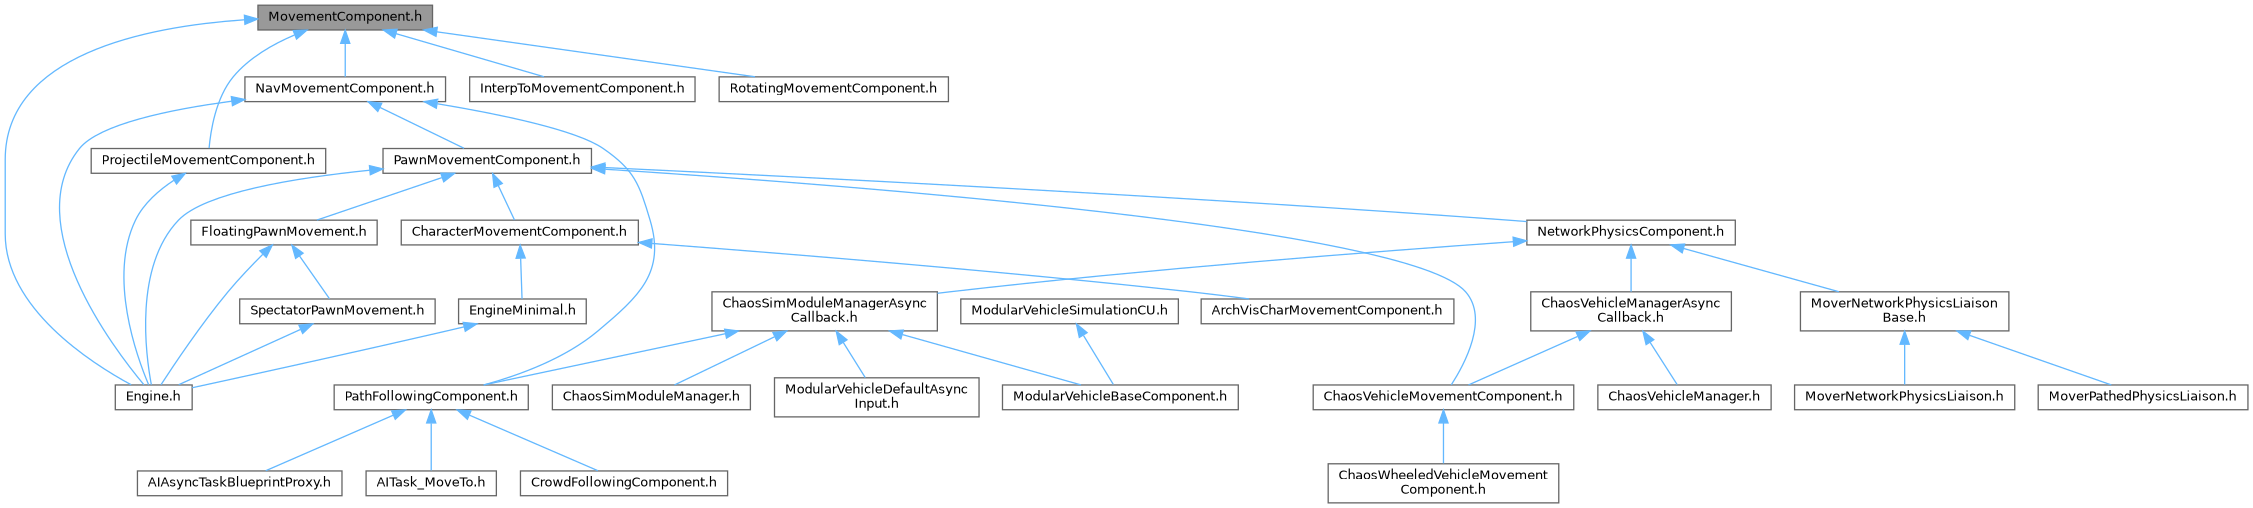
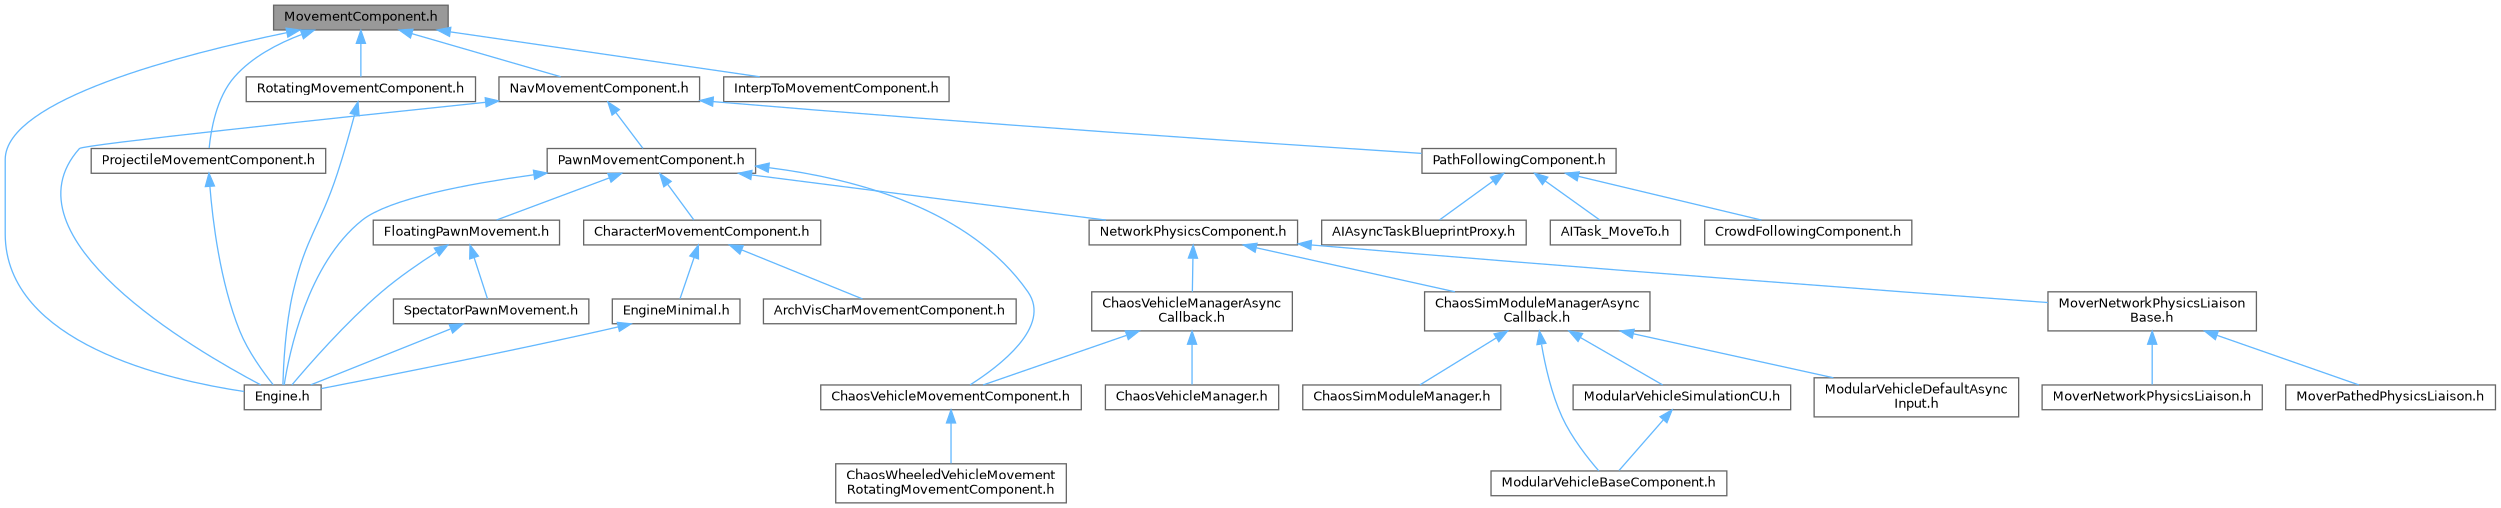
edge "Engine.h" -> "RotatingMovementComponent.h": added
edge "PathFollowingComponent.h" -> "ChaosSimModuleManagerAsync Callback.h": now "ModularVehicleSimulationCU.h" -> "ChaosSimModuleManagerAsync Callback.h"
node "ChaosWheeledVehicleMovement Component.h": label "ChaosWheeledVehicleMovement Component.h" -> "ChaosWheeledVehicleMovement RotatingMovementComponent.h"
